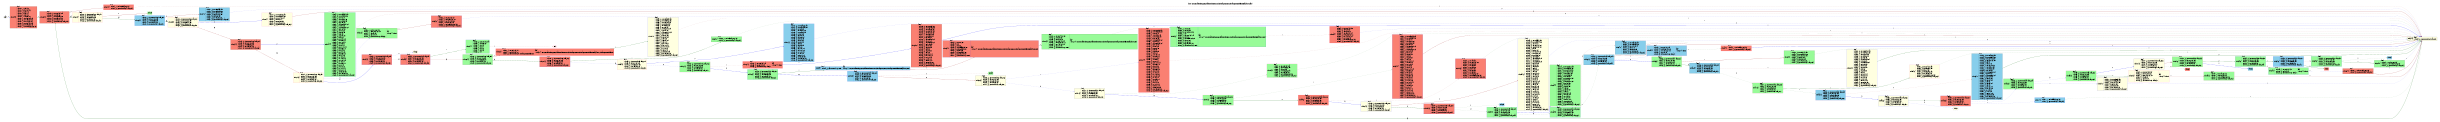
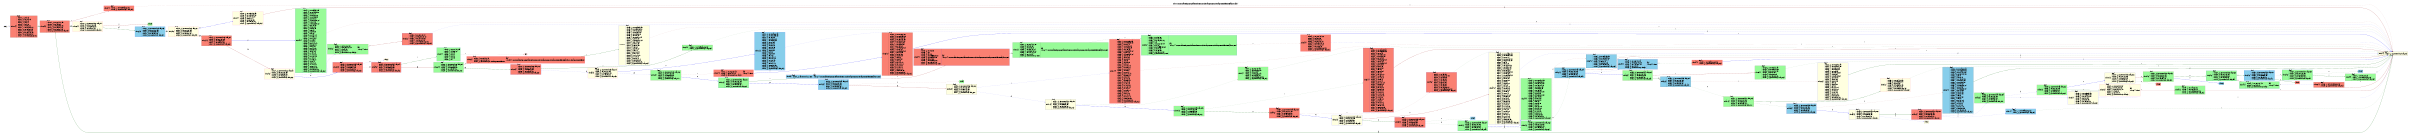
node "0x401d21 [27]": removed
node "Final": label "Final" -> "Entry"
